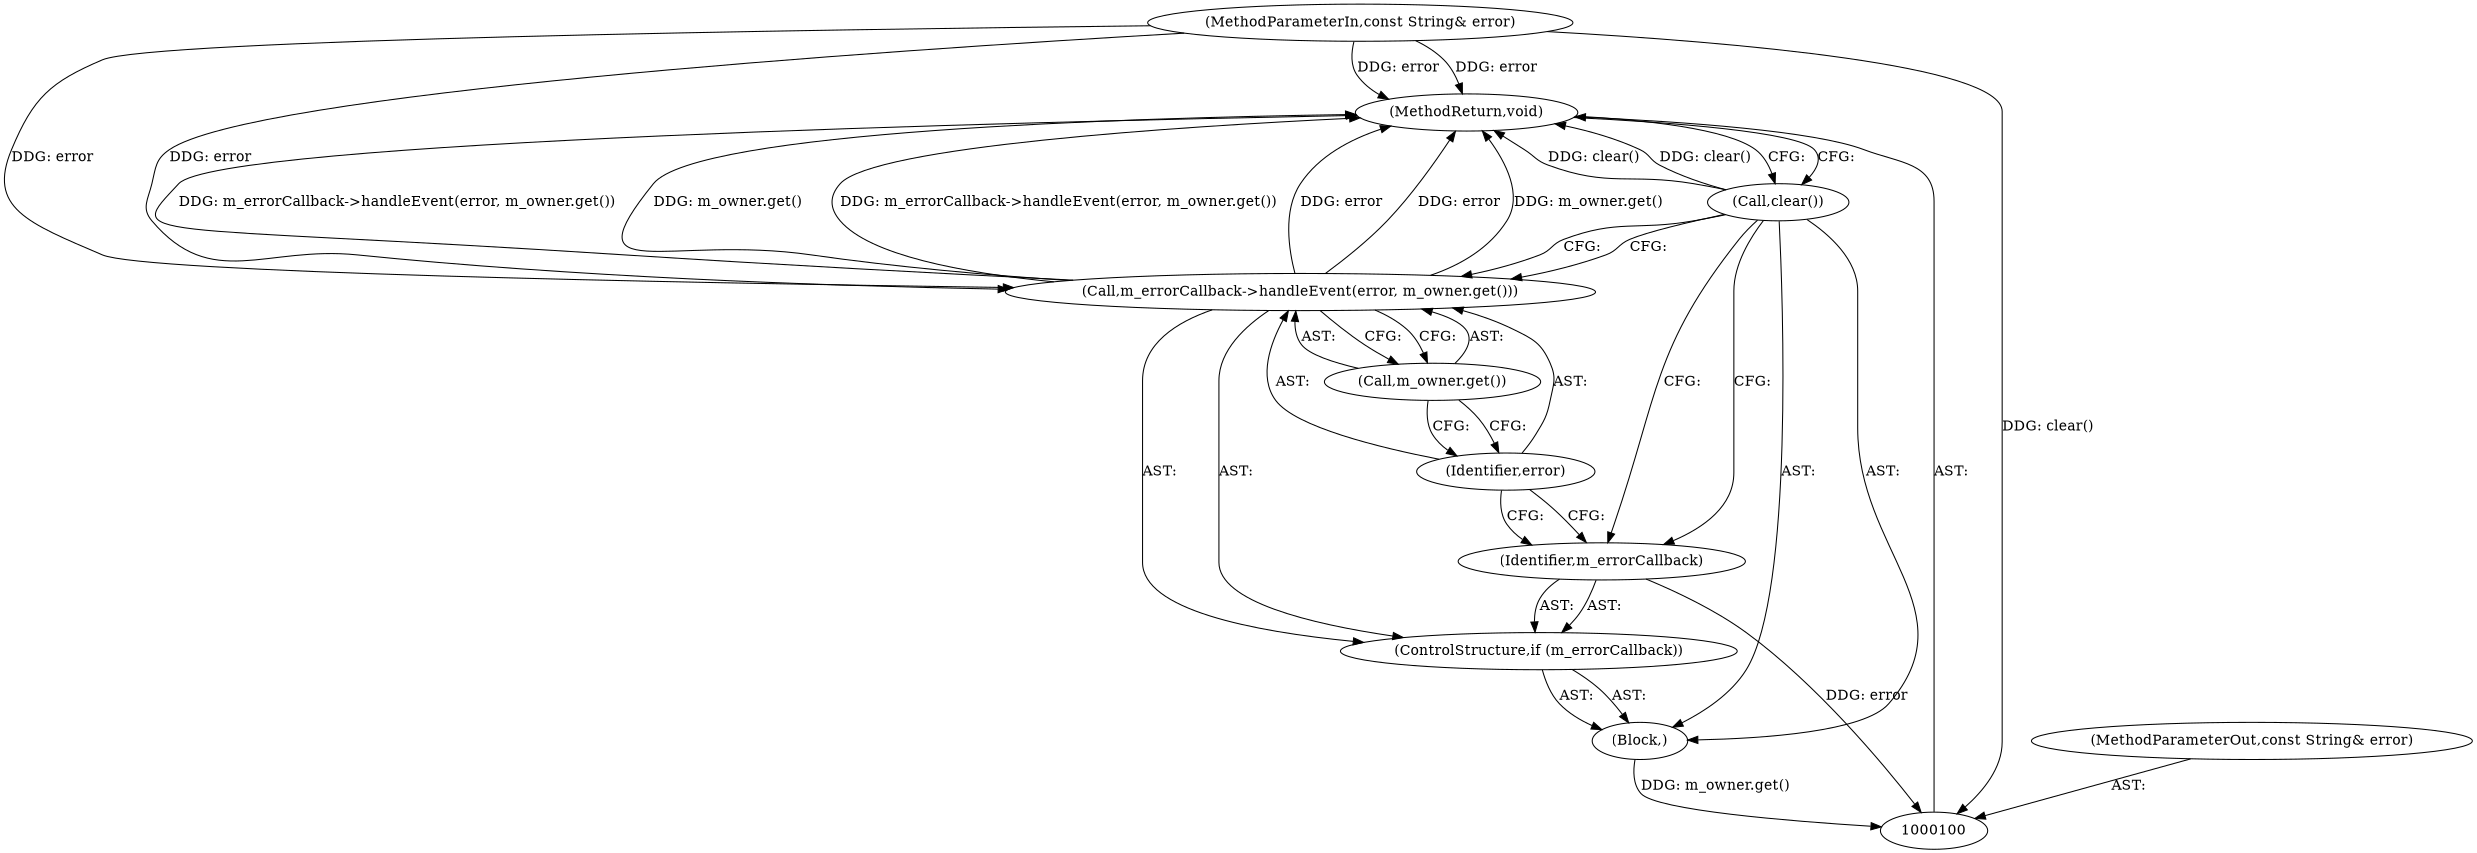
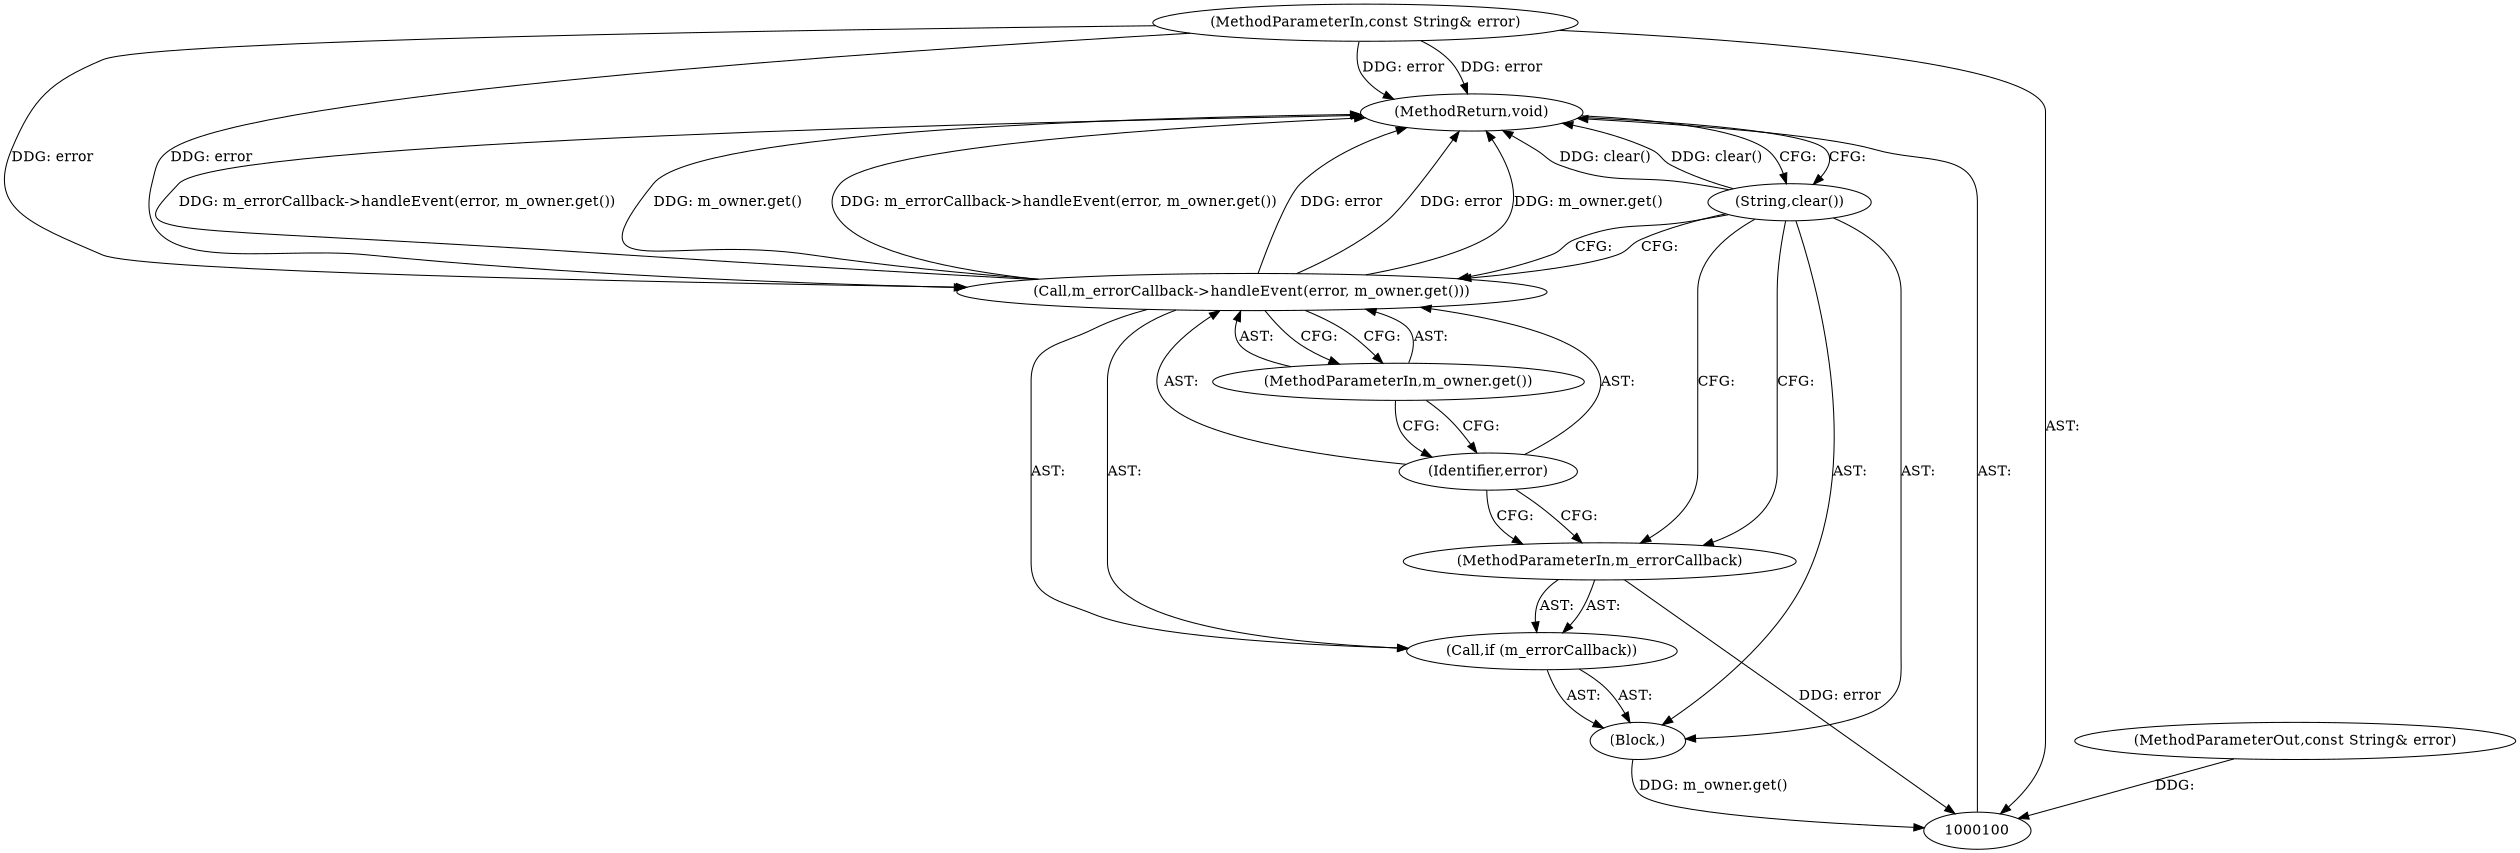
node "(Call,clear())": label "(Call,clear())" -> "(String,clear())"
node "(Call,m_owner.get())": label "(Call,m_owner.get())" -> "(MethodParameterIn,m_owner.get())"
edge "(MethodParameterIn,const String& error)" -> "1000100": label "DDG: clear()" -> "AST: "
node "(Identifier,m_errorCallback)": label "(Identifier,m_errorCallback)" -> "(MethodParameterIn,m_errorCallback)"
node "(ControlStructure,if (m_errorCallback))": label "(ControlStructure,if (m_errorCallback))" -> "(Call,if (m_errorCallback))"
edge "(MethodParameterOut,const String& error)" -> "1000100": label "AST: " -> "DDG: "
